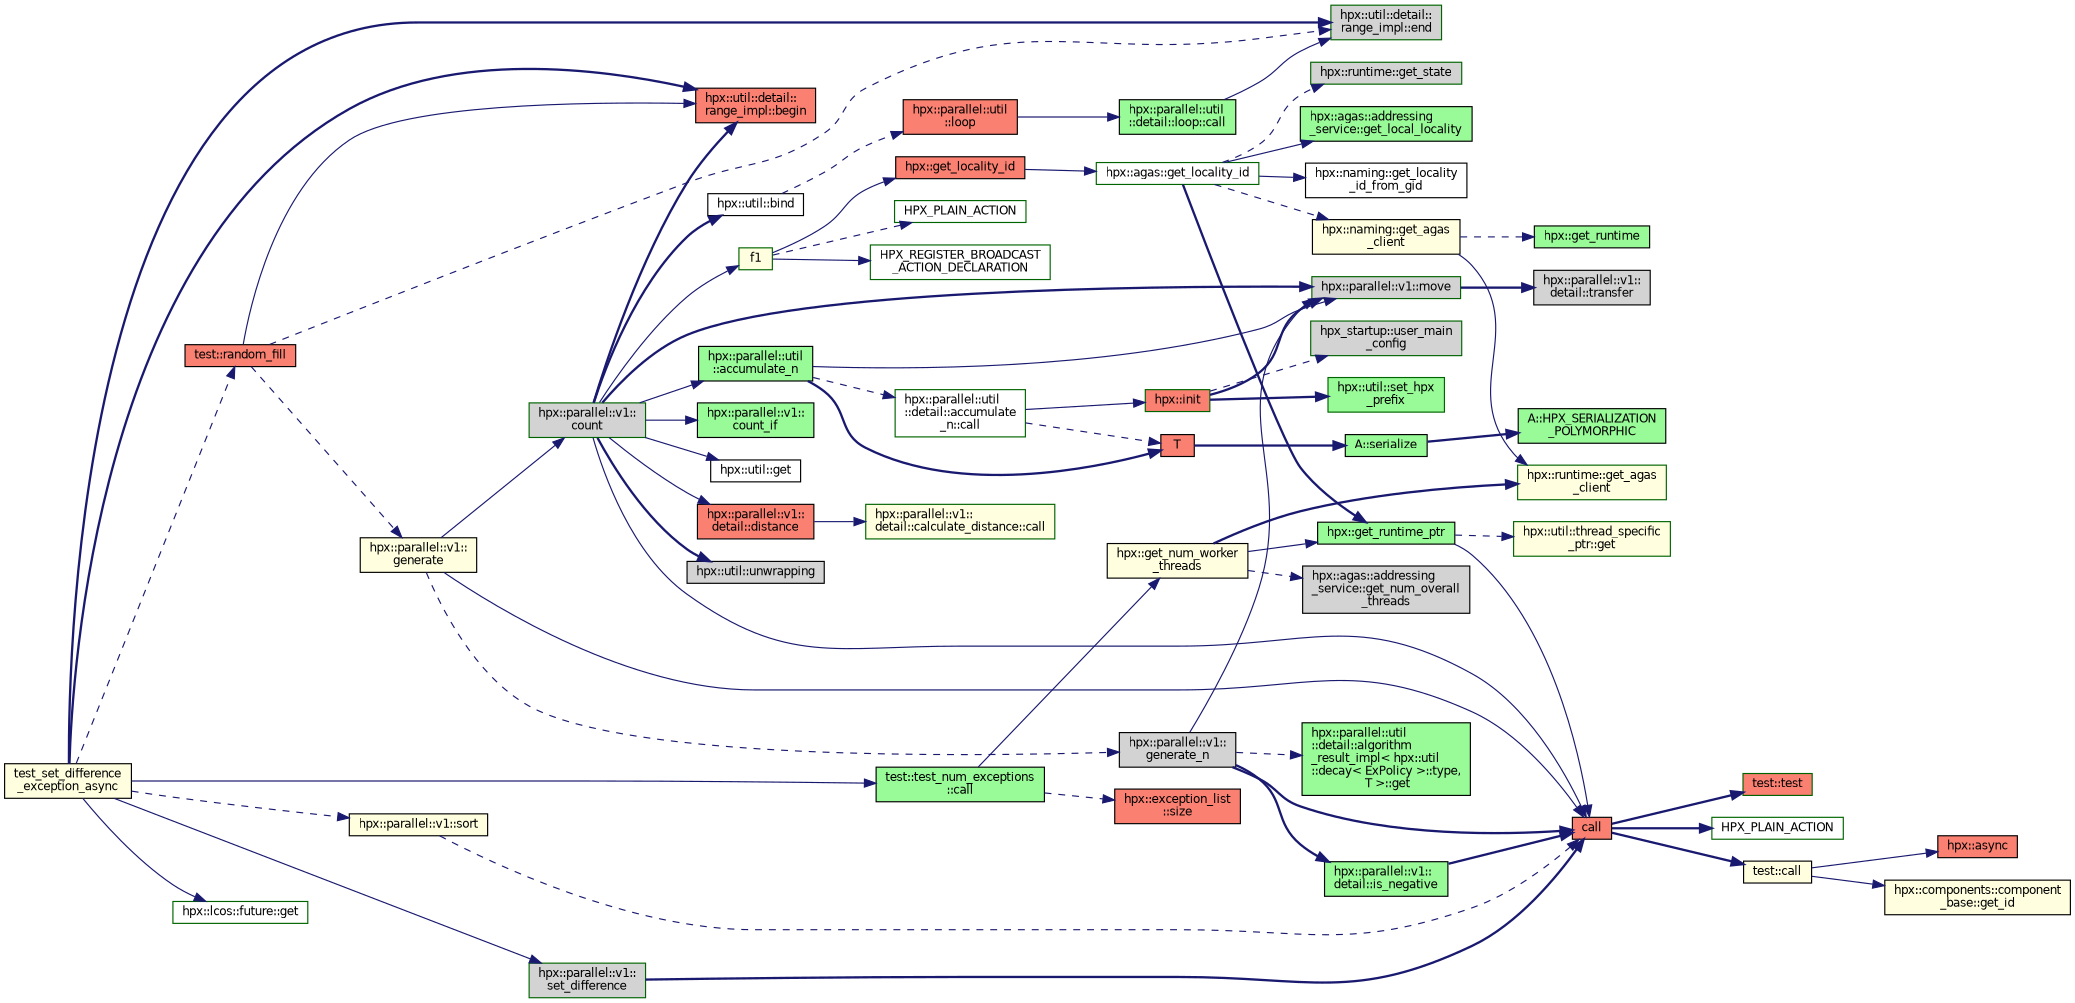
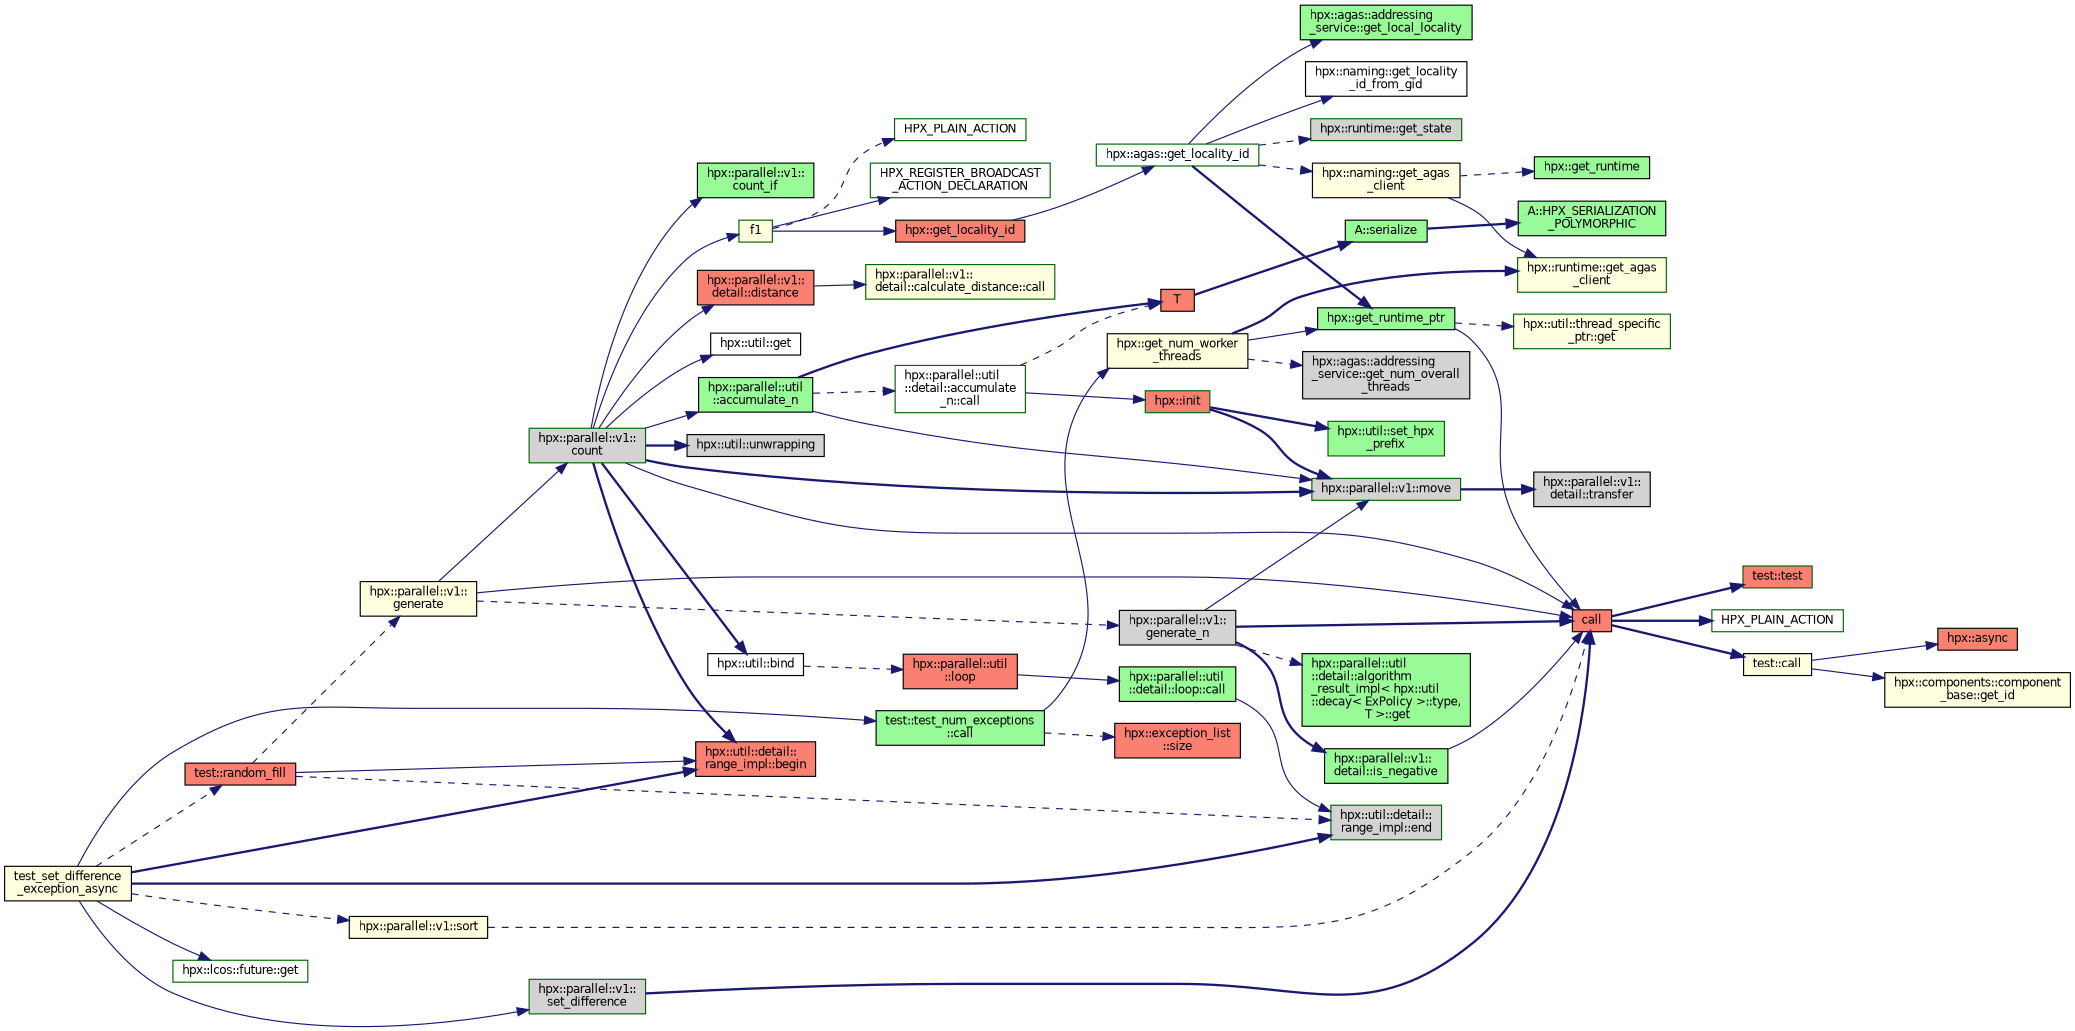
node "hpx_startup::user_main _config": removed
edge "hpx::parallel::v1:: detail::is_negative" -> "call": style bold -> solid
